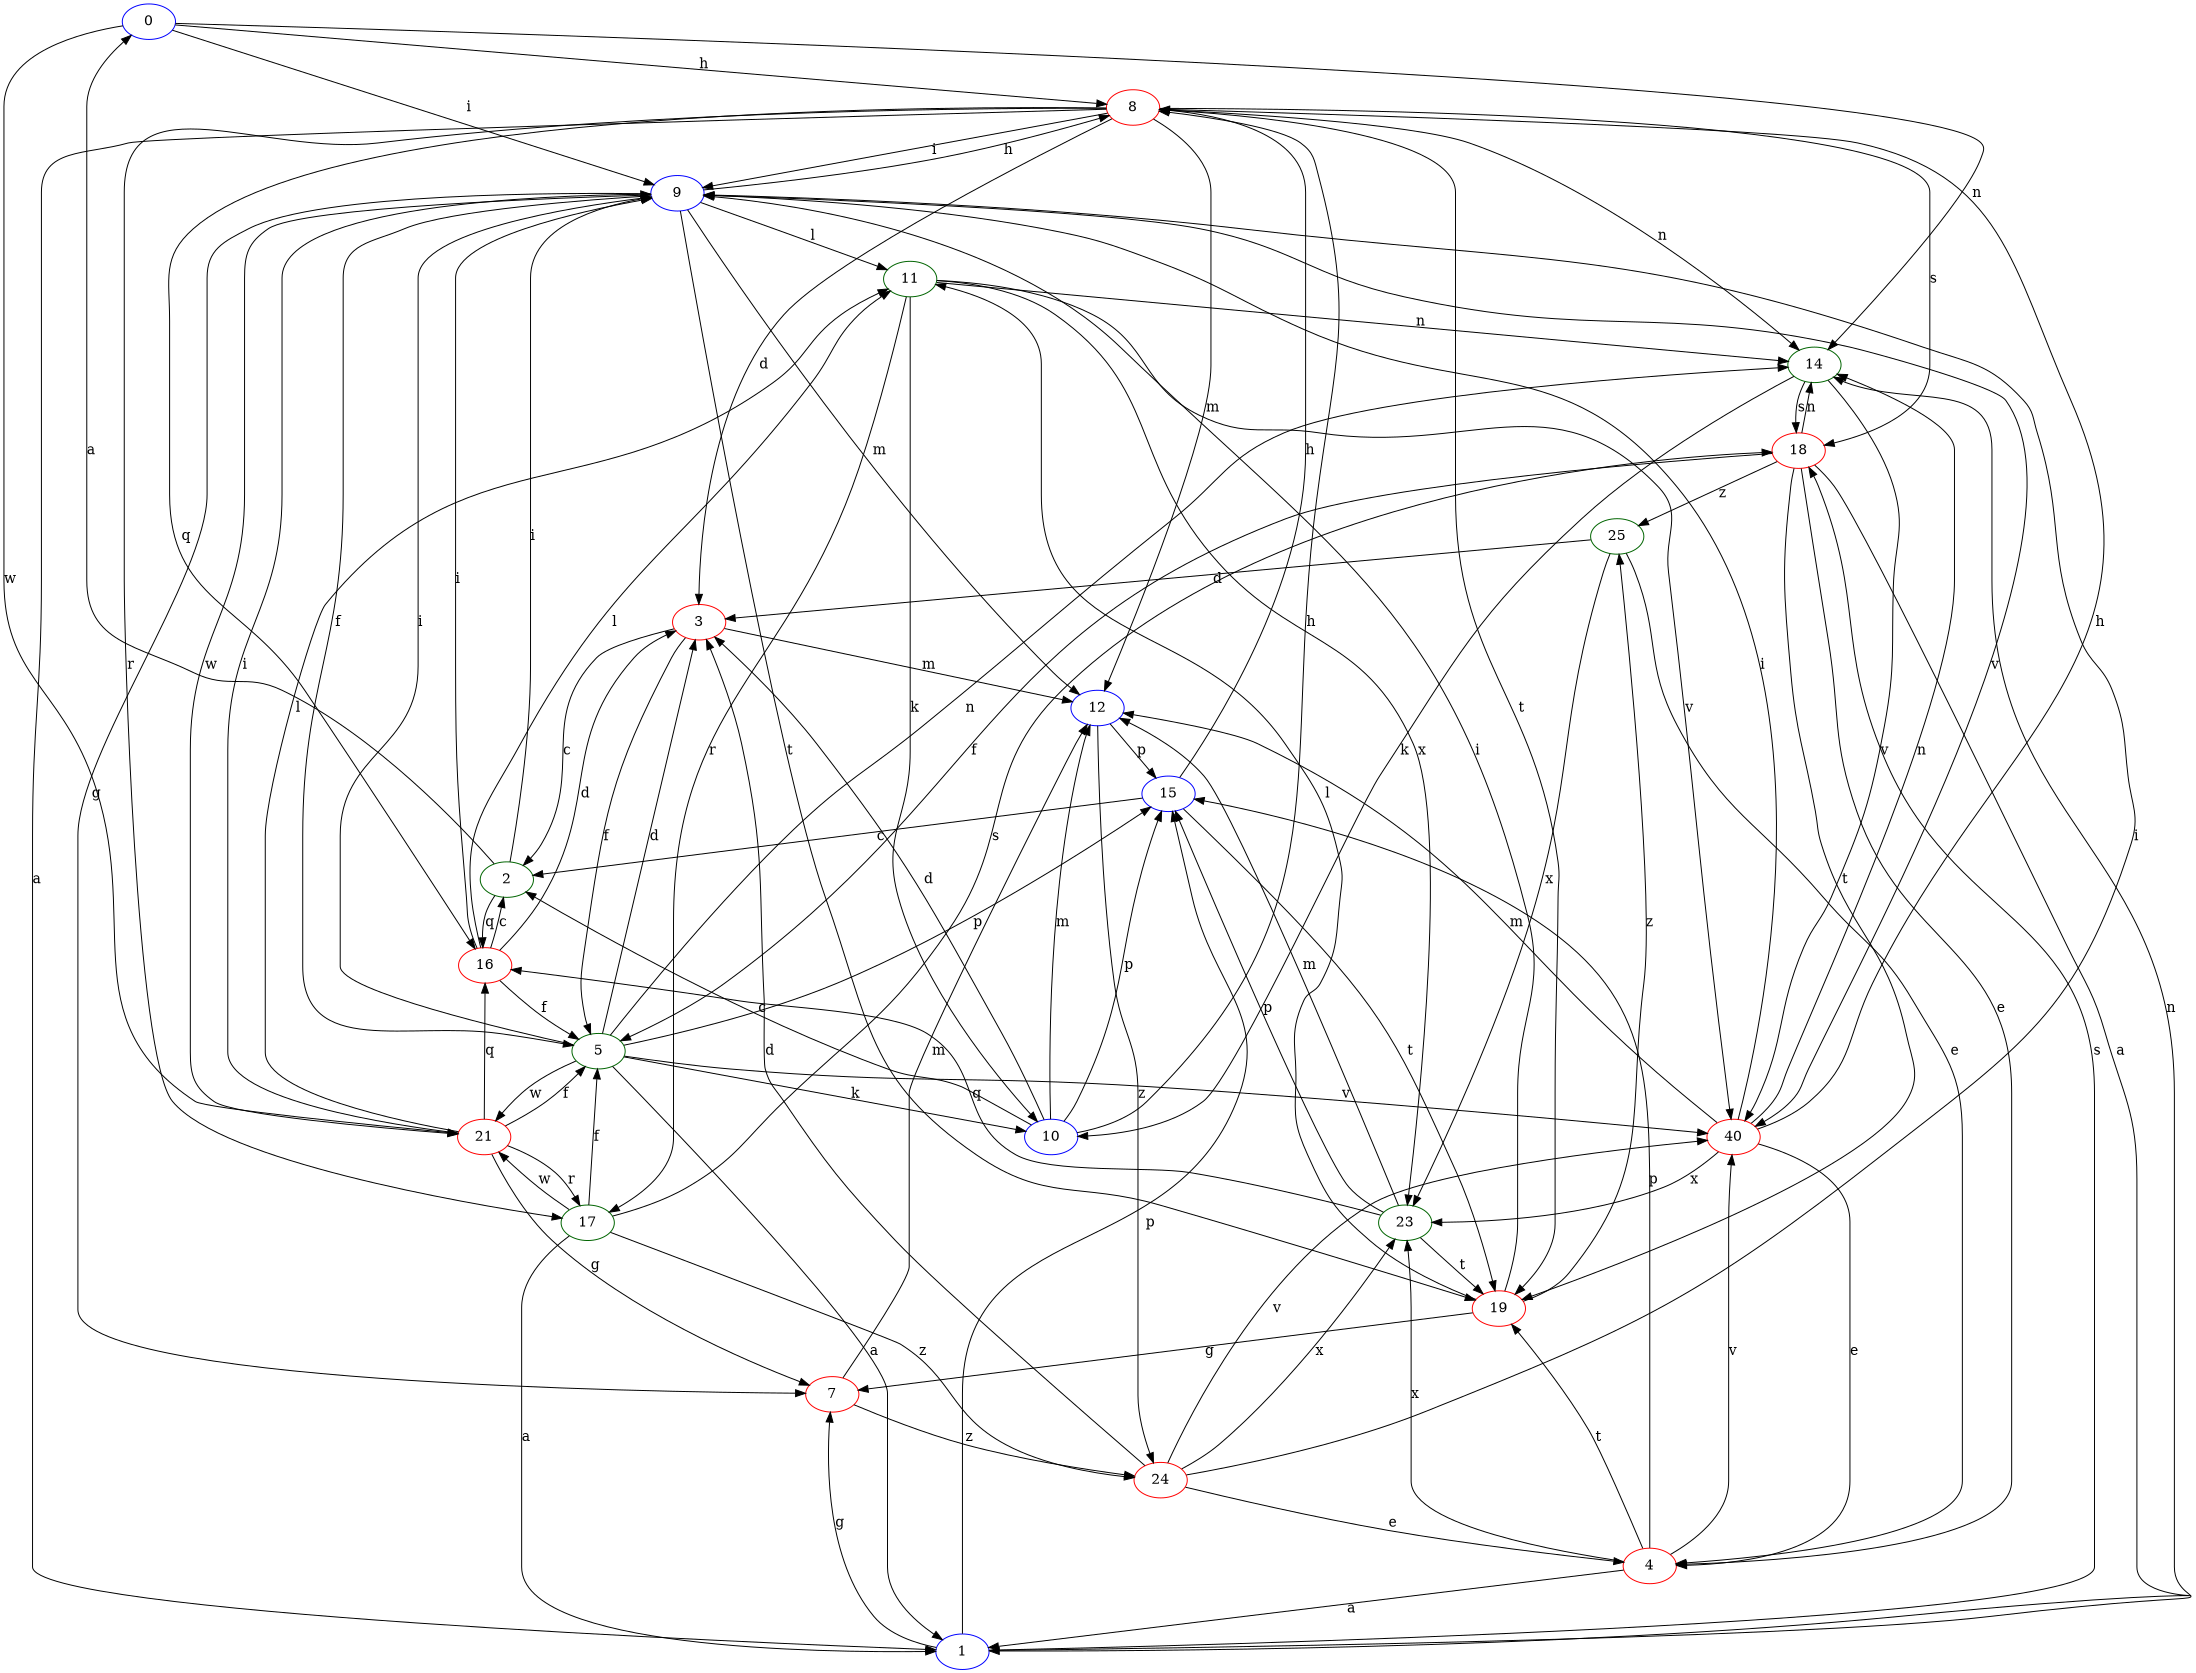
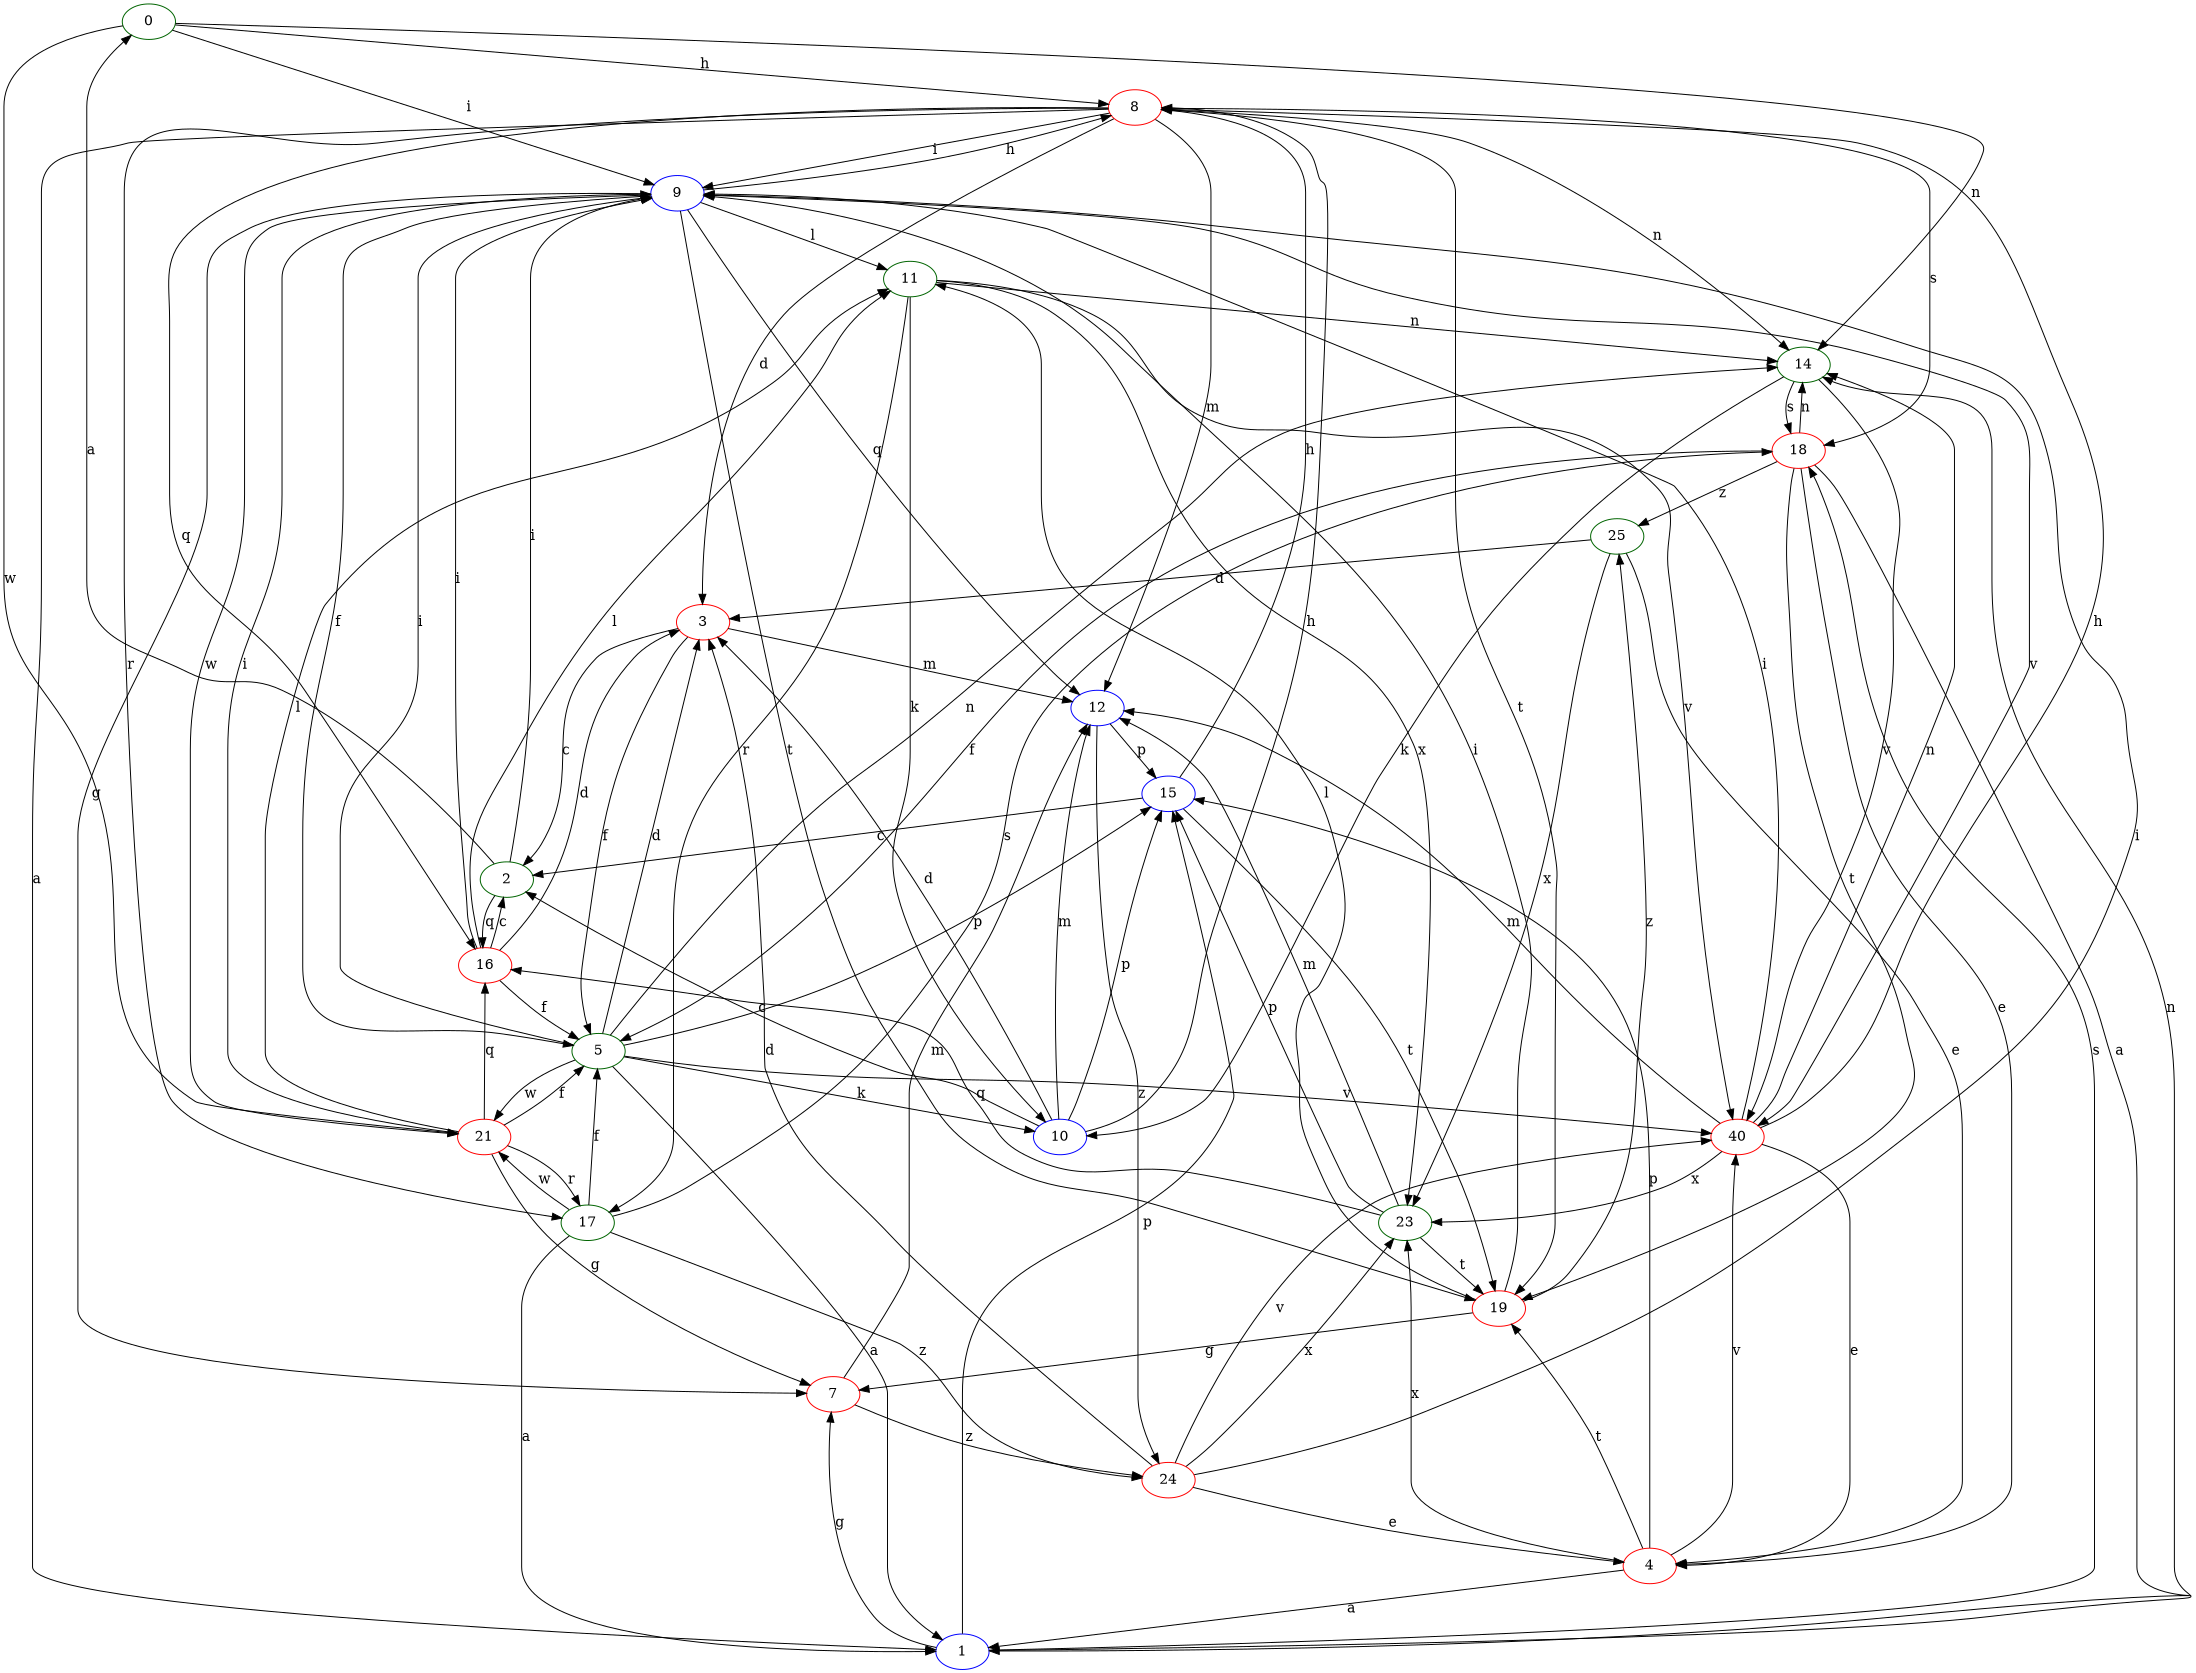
node "0": color blue -> darkgreen
edge "9" -> "12": label "m" -> "q"
